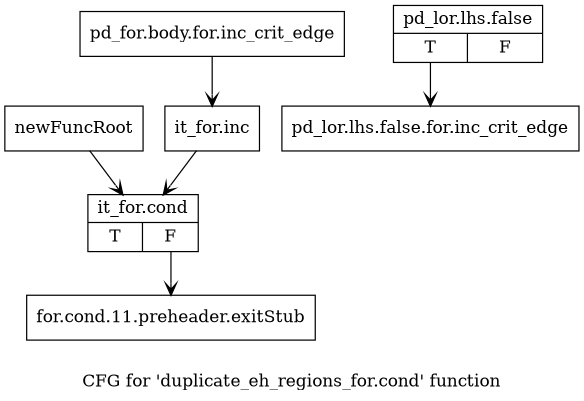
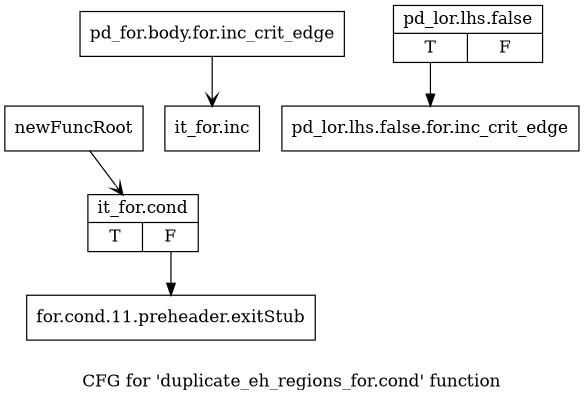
edge "pd_lor.lhs.false" -> "pd_lor.lhs.false.for.inc_crit_edge": arrowhead vee -> normal
edge "it_for.inc" -> "it_for.cond": removed
edge "it_for.cond" -> "for.cond.11.preheader.exitStub": arrowhead vee -> normal
